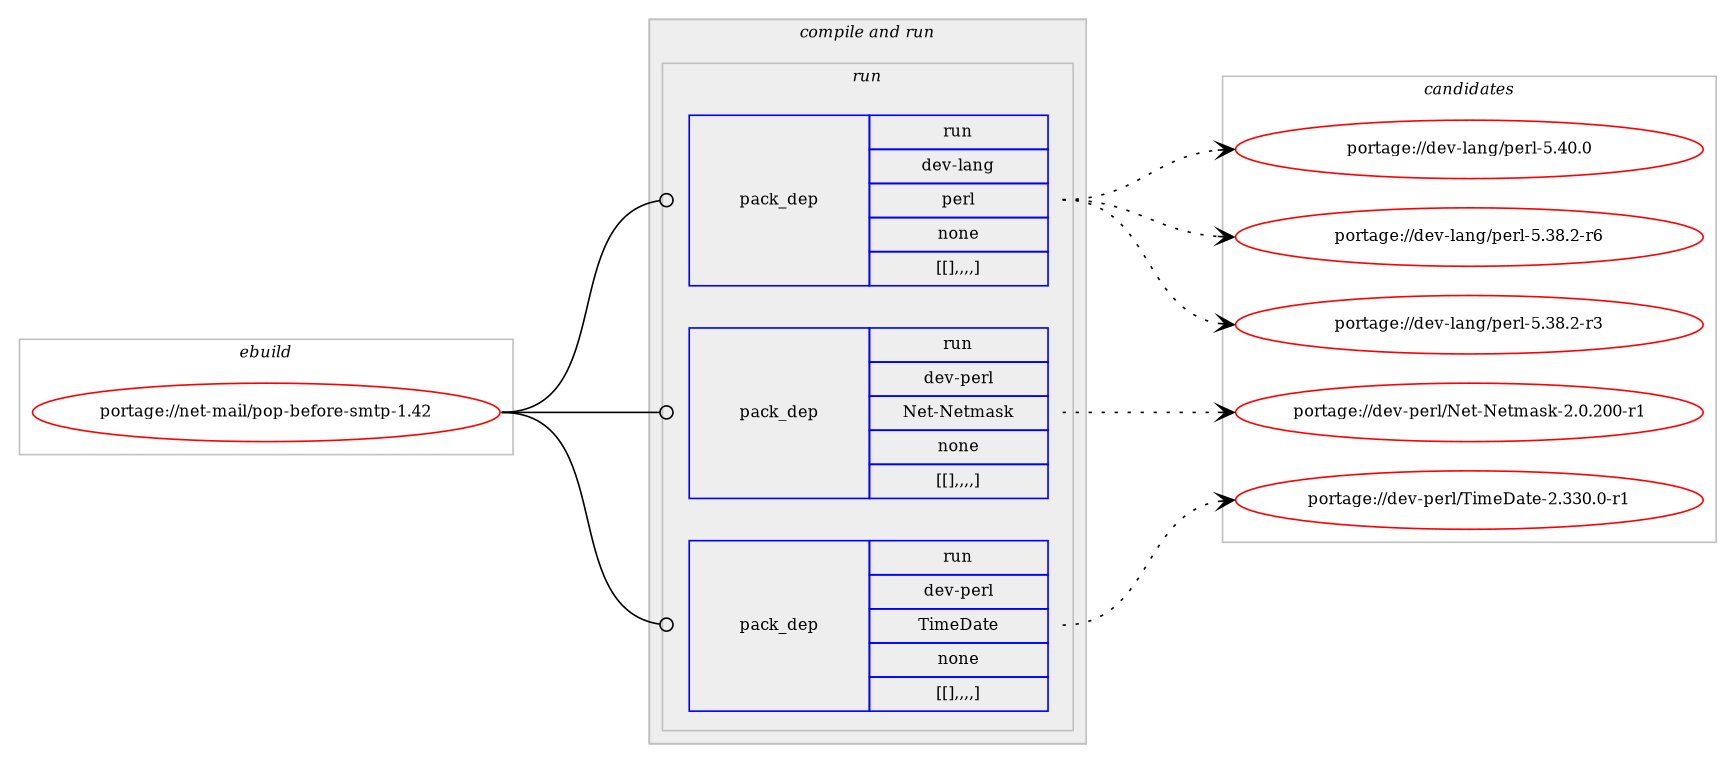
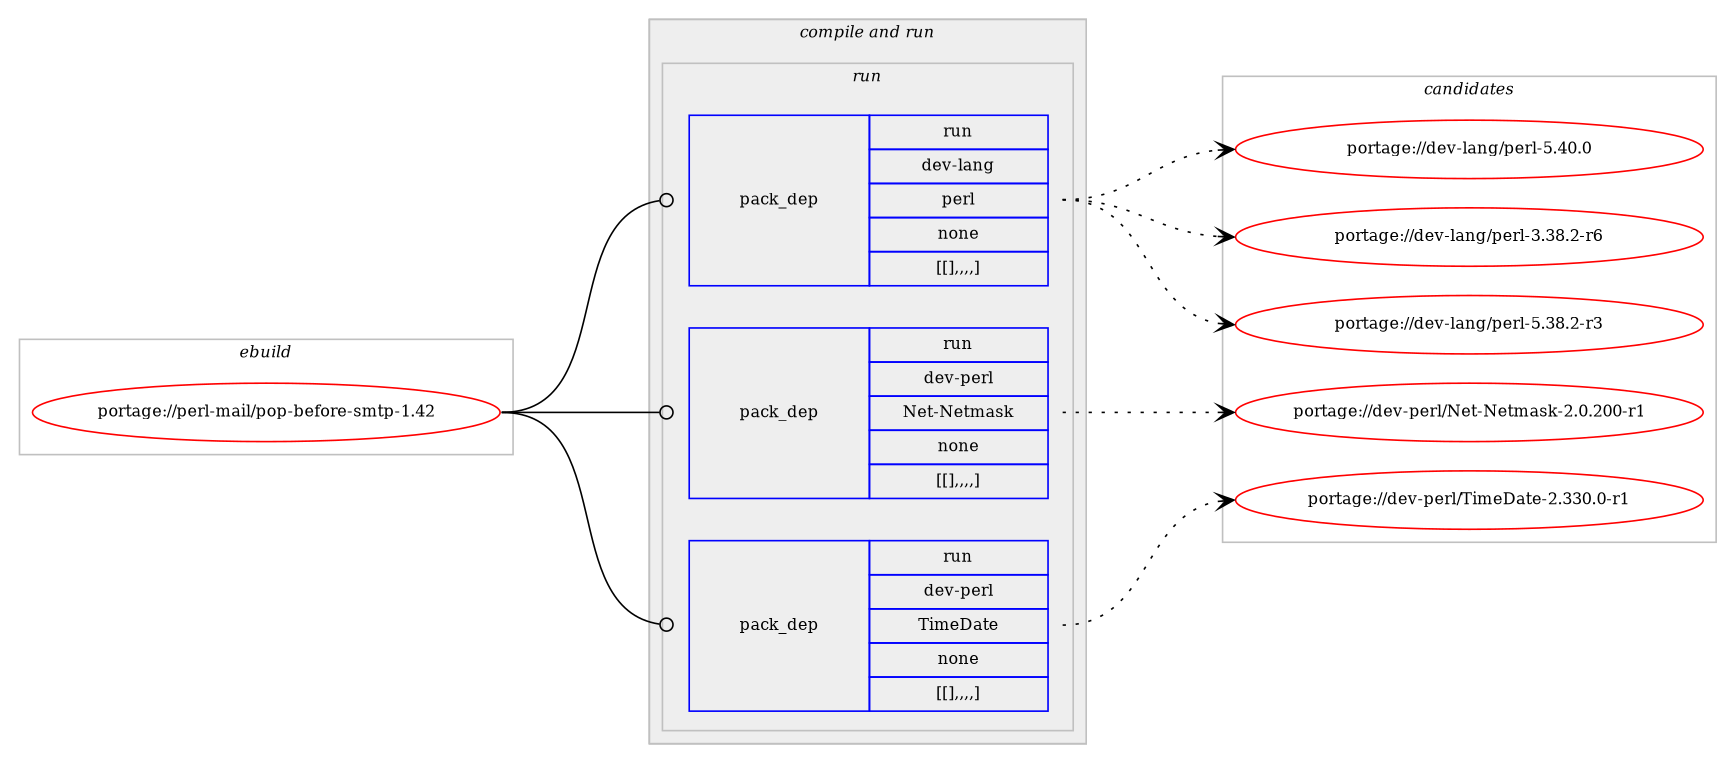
node "portage://dev-lang/perl-5.38.2-r6": label "portage://dev-lang/perl-5.38.2-r6" -> "portage://dev-lang/perl-3.38.2-r6"
node "portage://net-mail/pop-before-smtp-1.42": label "portage://net-mail/pop-before-smtp-1.42" -> "portage://perl-mail/pop-before-smtp-1.42"
